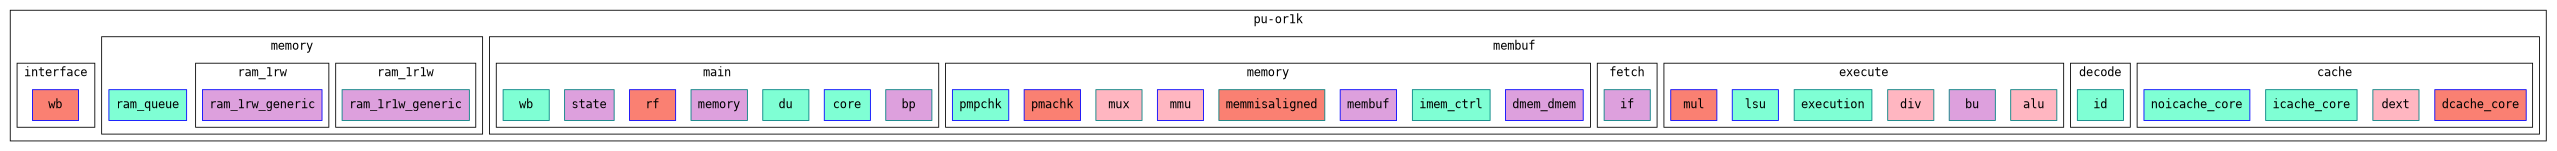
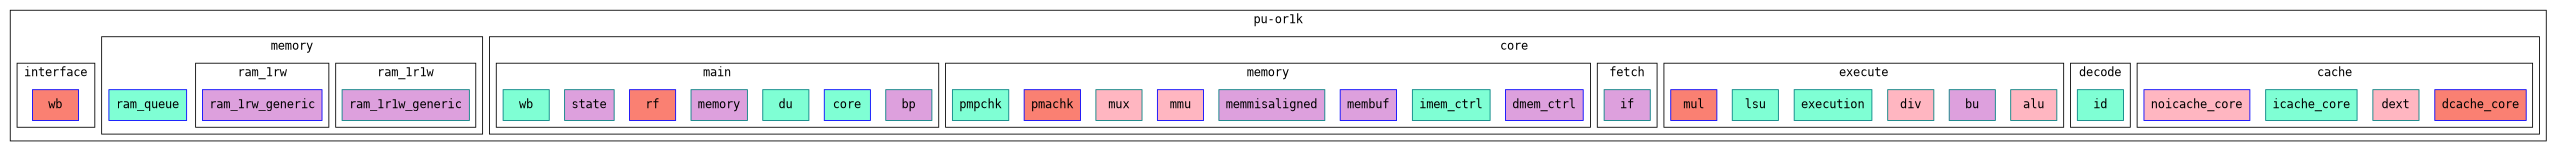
cluster "membuf": label "membuf" -> "core"
node "pmpchk": color blue -> teal
node "memmisaligned": fillcolor salmon -> plum
node "dmem_dmem": label "dmem_dmem" -> "dmem_ctrl"
node "lsu": color blue -> teal
node "noicache_core": fillcolor aquamarine -> lightpink
